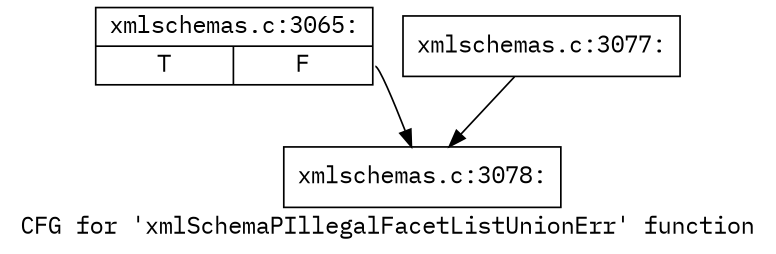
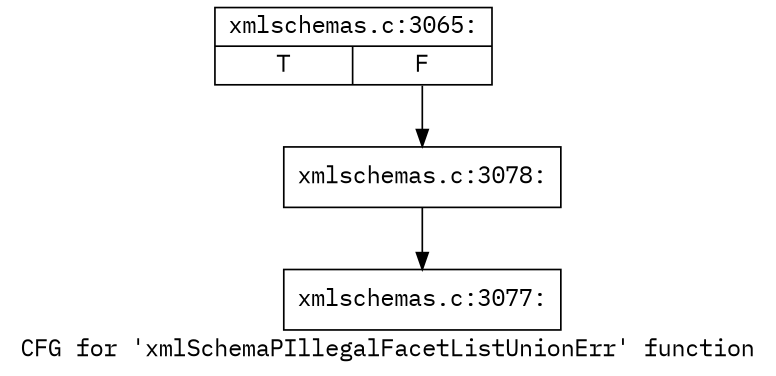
edge "xmlschemas.c:3077:" -> "xmlschemas.c:3078:": reversed
